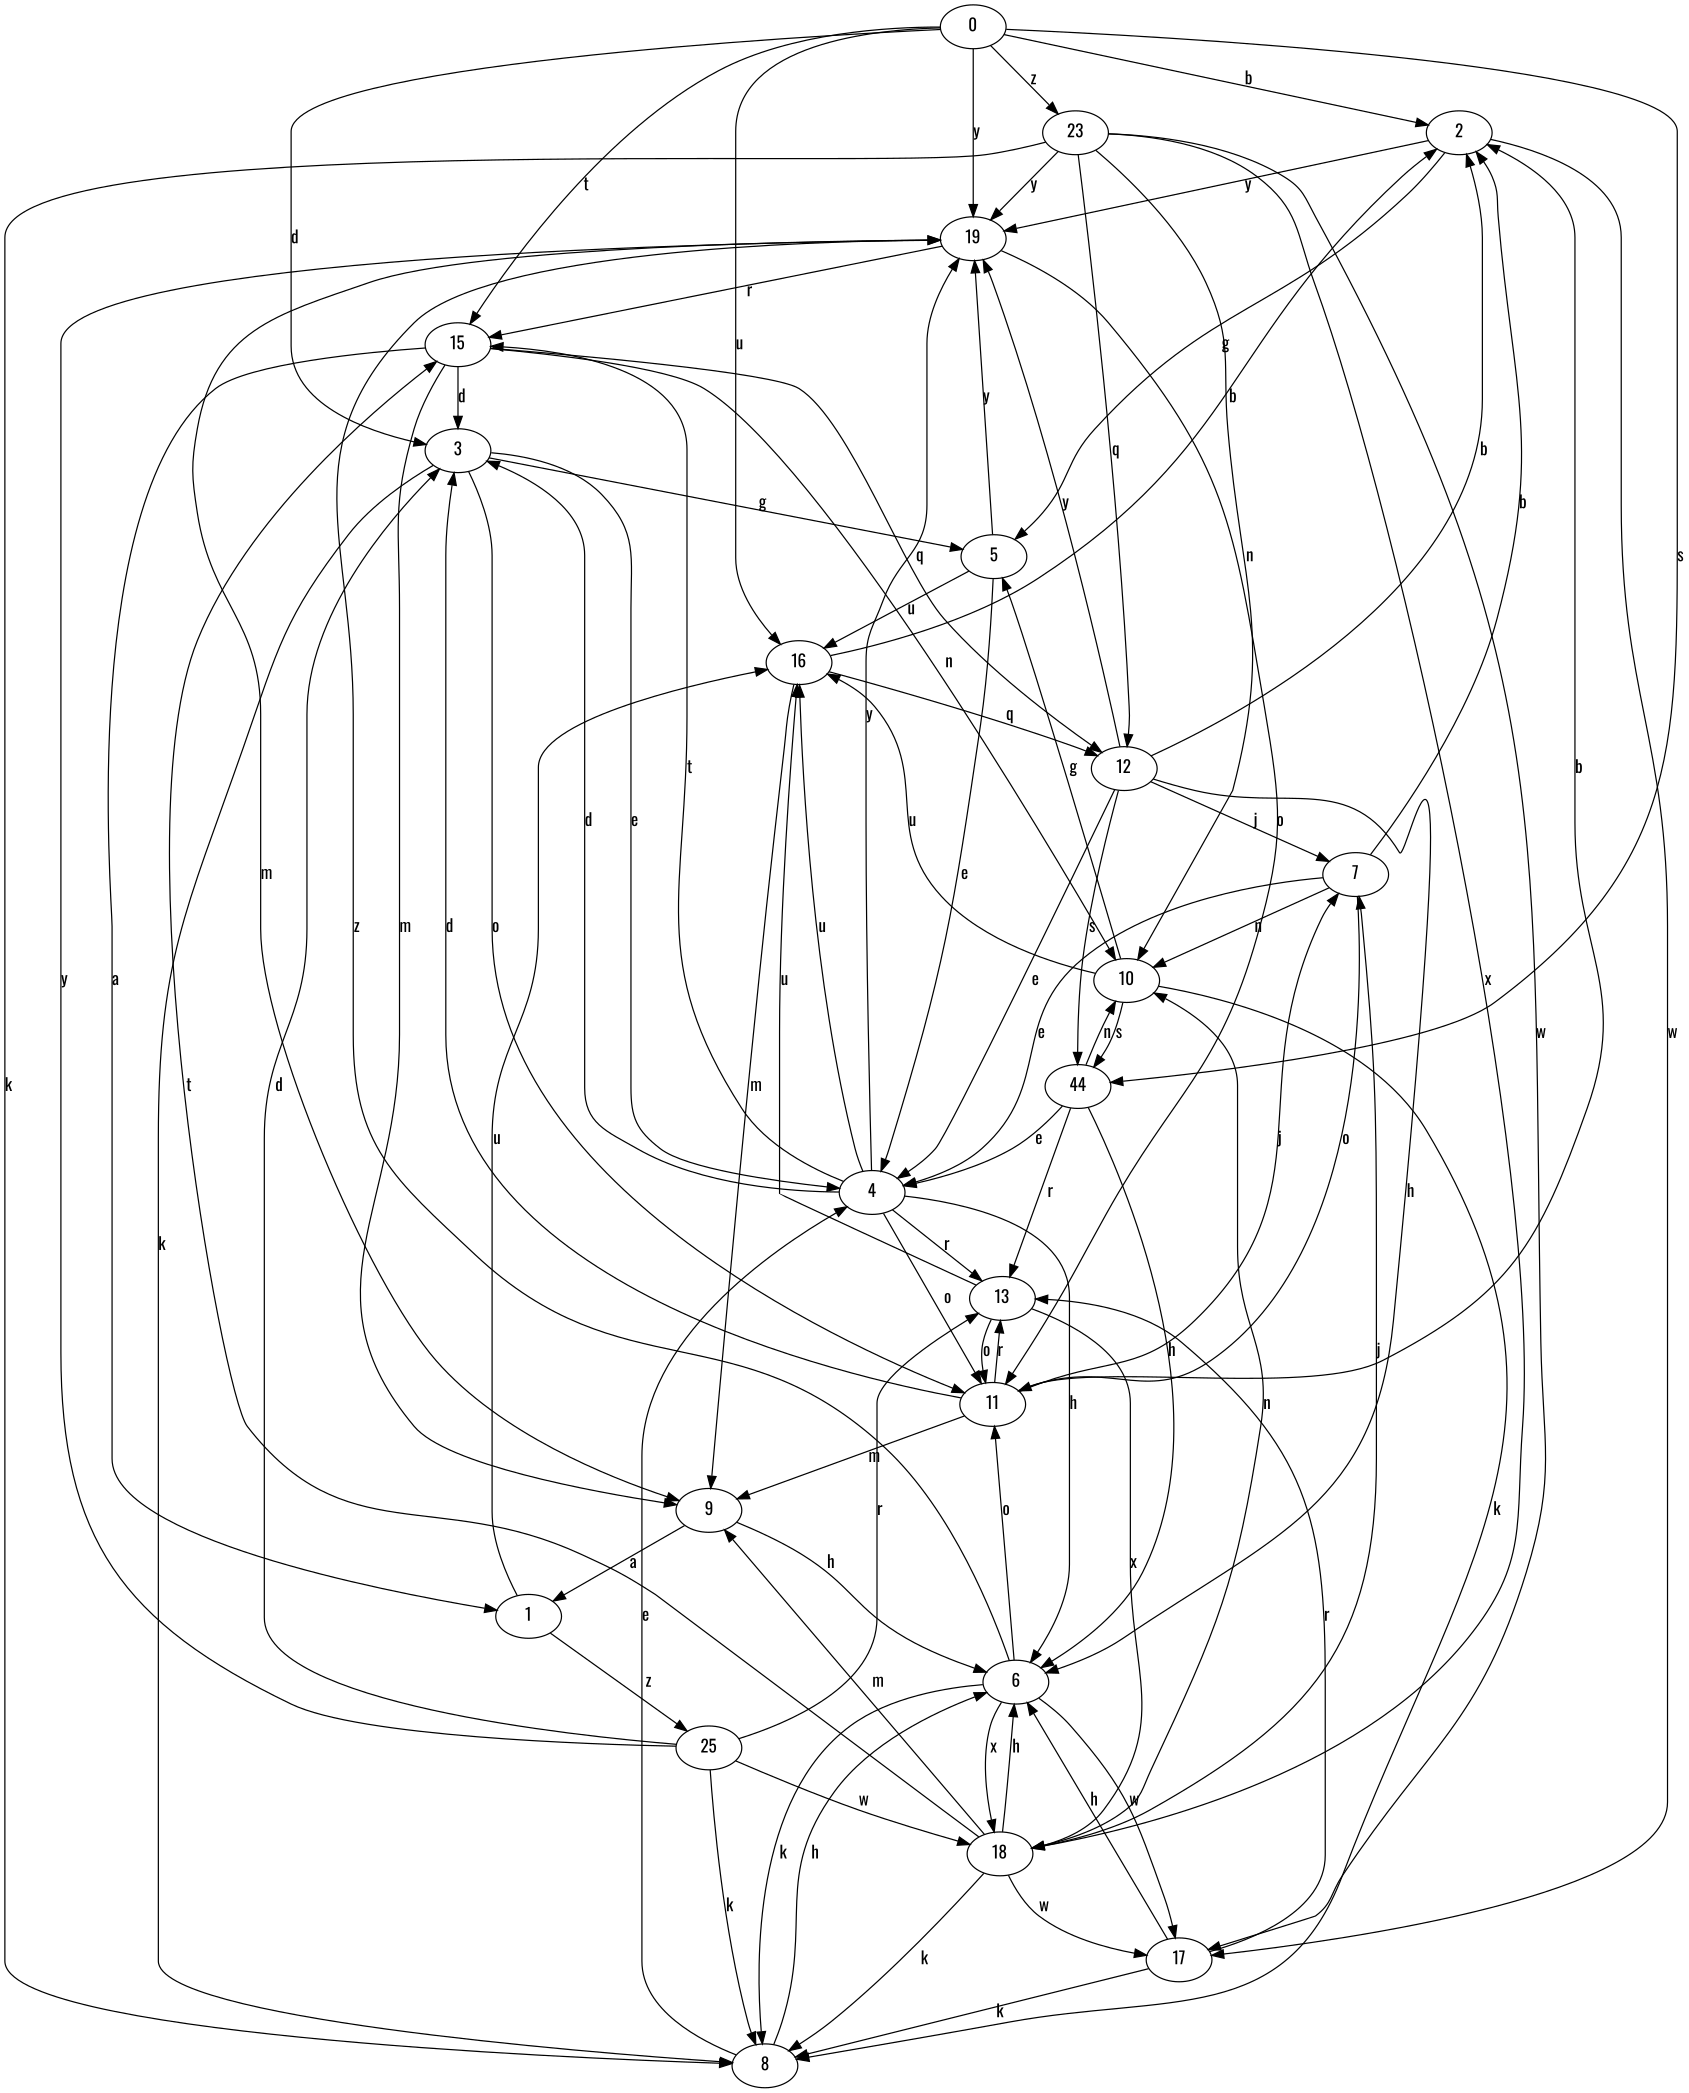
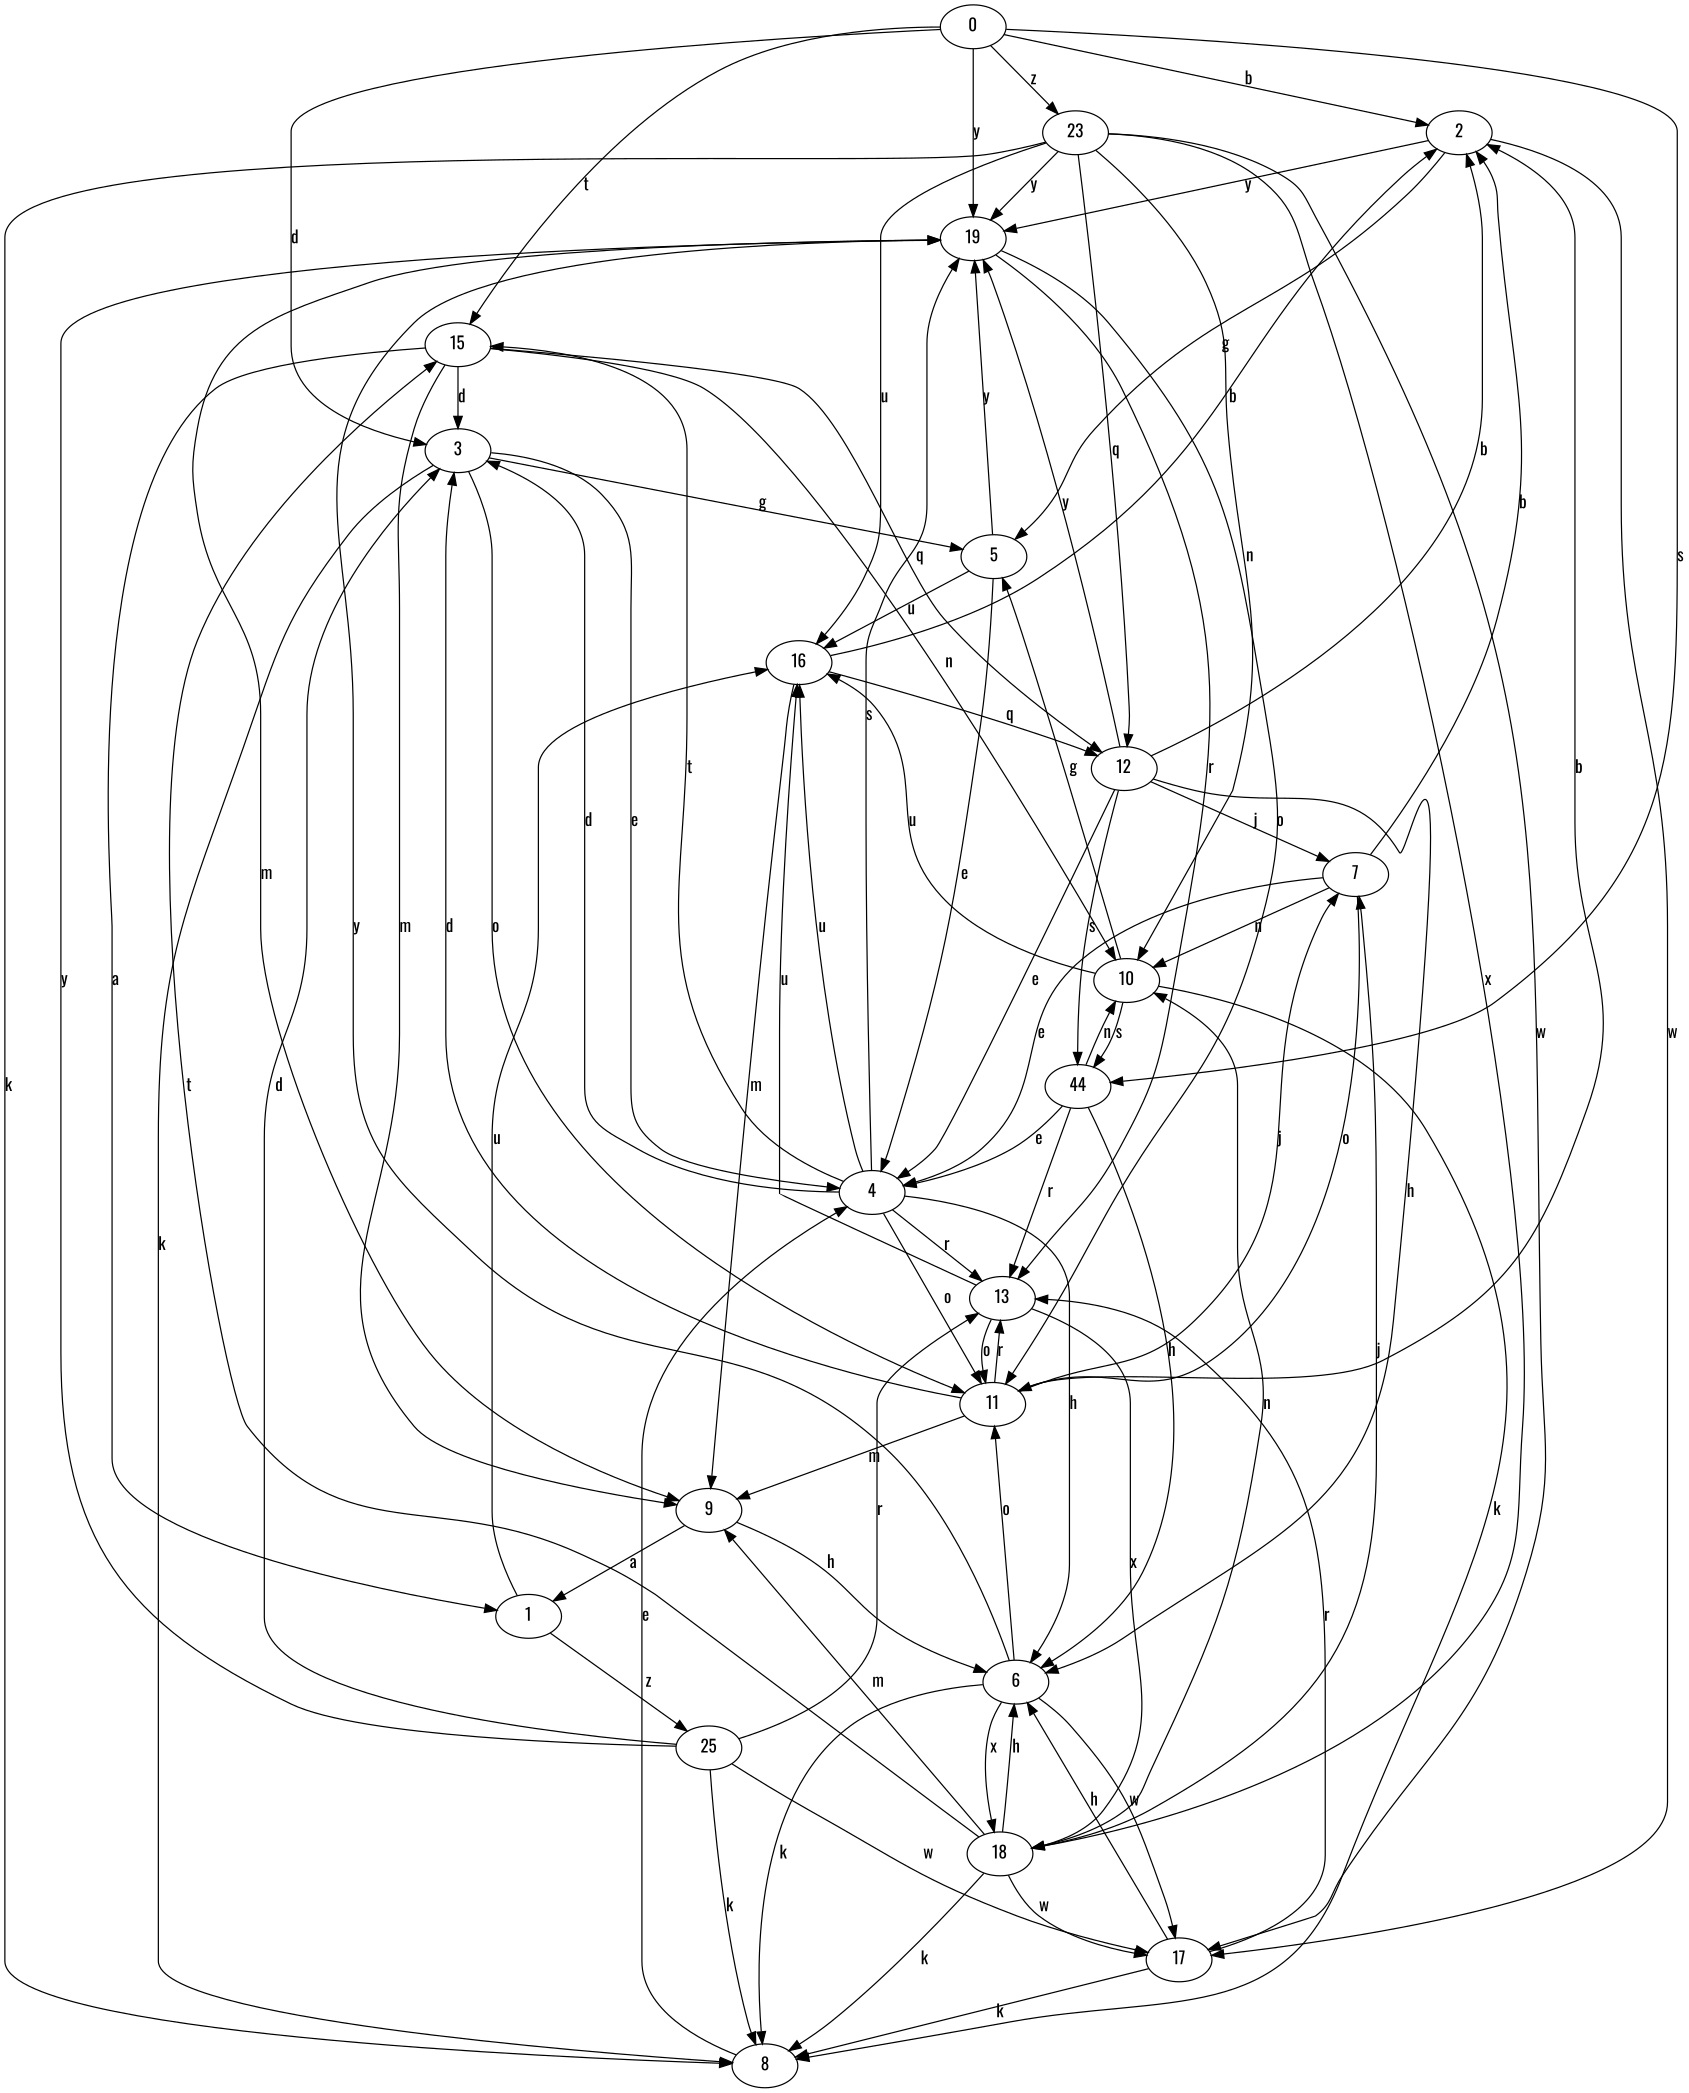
edge "0" -> "16": now "23" -> "16"
edge "19" -> "15": now "19" -> "13"
edge "4" -> "19": label "y" -> "s"
edge "6" -> "19": label "z" -> "y"
edge "25" -> "18": now "25" -> "17"
edge "8" -> "6": removed, label "h"
